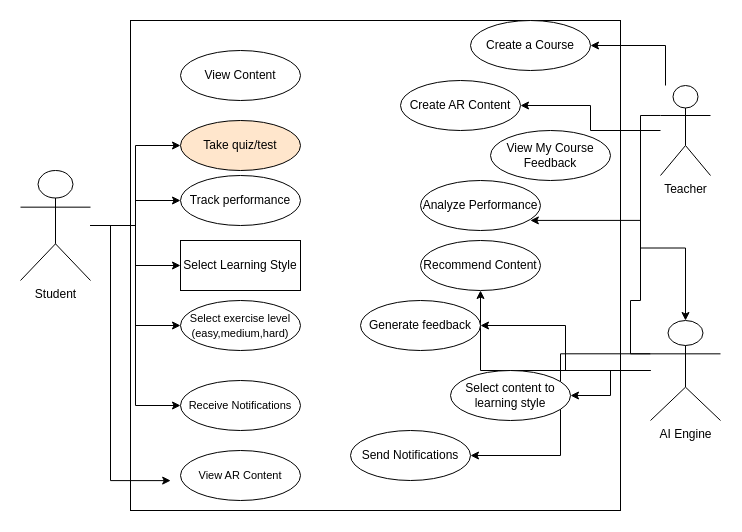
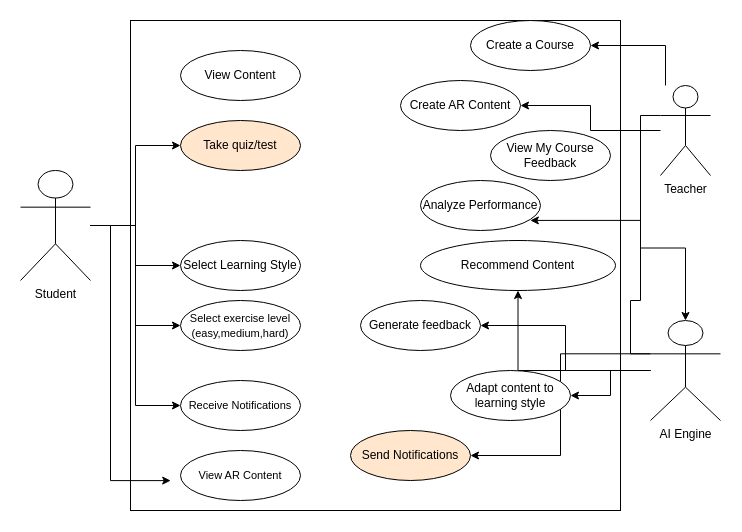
edge "Student" -> "Track performance": removed
node "Track performance": removed
node "Select Learning Style": shape rectangle -> ellipse
node "Recommend Content": size 120x50 -> 195x50
node "Select content to learning style": label "Select content to learning style" -> "Adapt content to learning style"
node "Send Notifications": fillcolor #ffffff -> #ffe6cc
